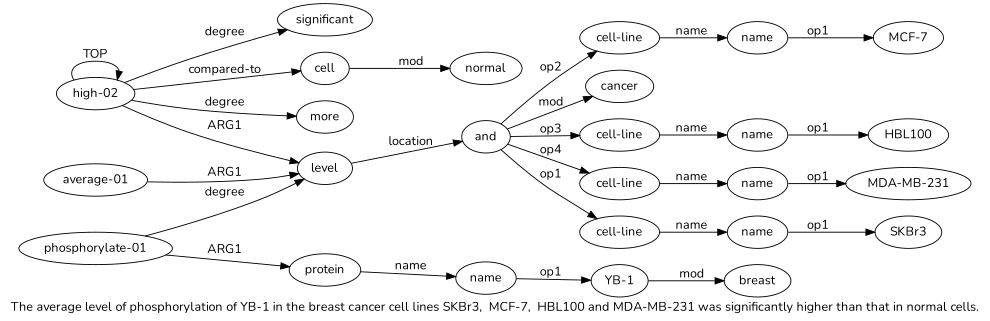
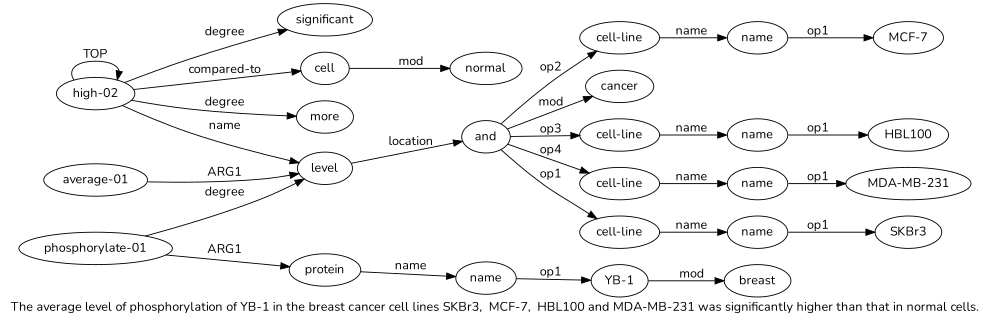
edge "high-02" -> "level": label "ARG1" -> "name"
